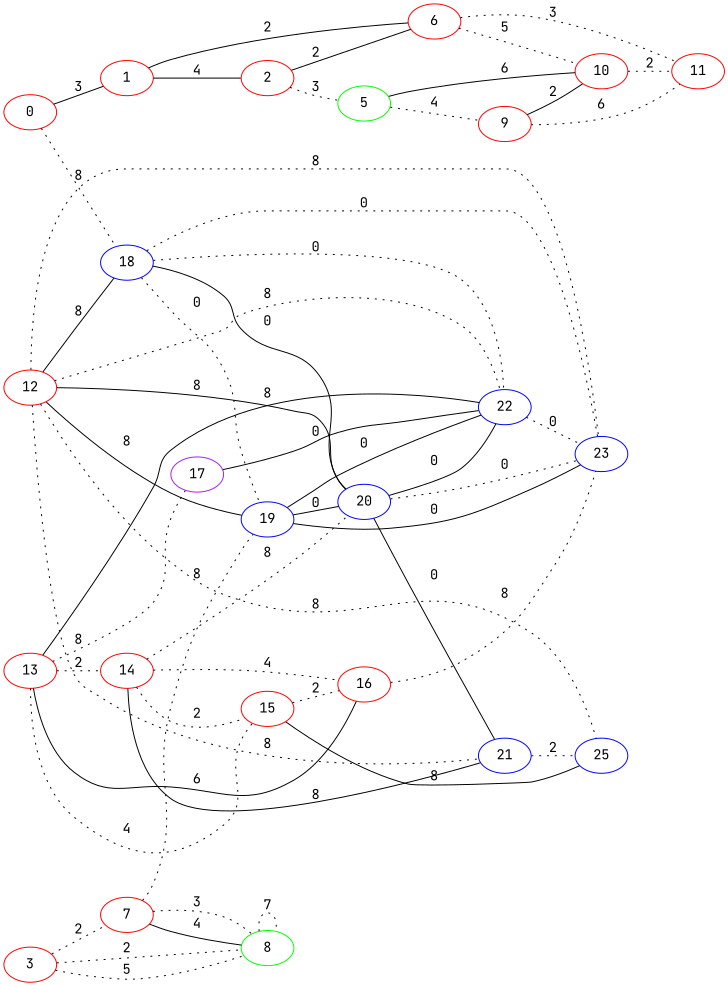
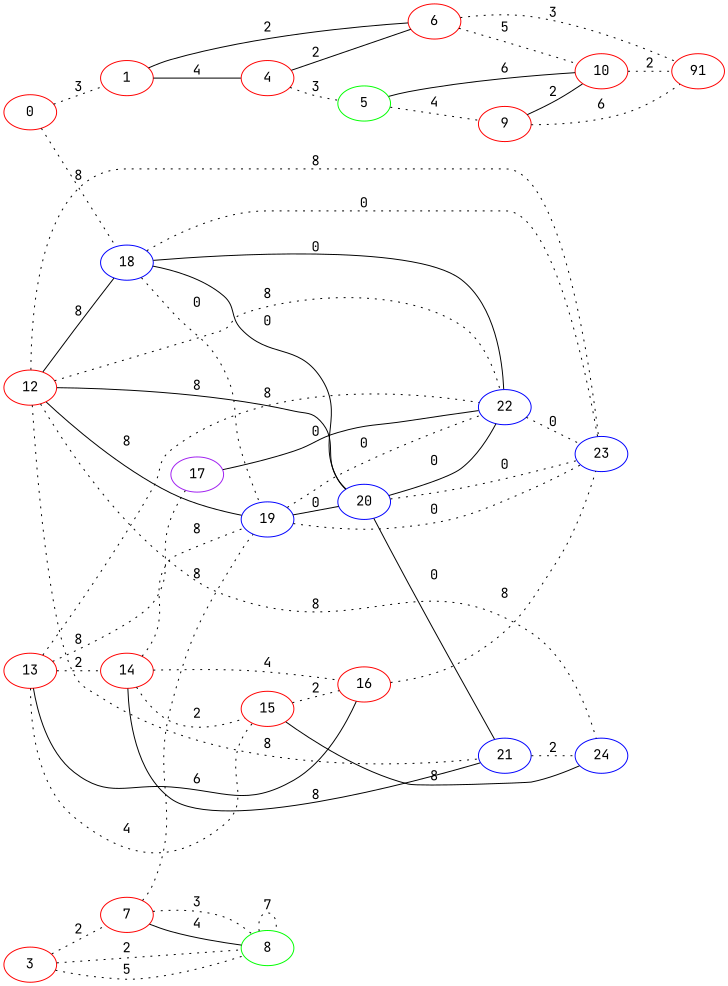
node "11": label "11" -> "91"
node "2": label "2" -> "4"
edge "1" -- "0": style solid -> dotted
edge "18" -- "22": style dotted -> solid
edge "22" -- "13": style solid -> dotted
edge "22" -- "19": style solid -> dotted
edge "23" -- "19": style solid -> dotted
edge "20" -- "14": now "19" -- "14"
node "25": label "25" -> "24"
